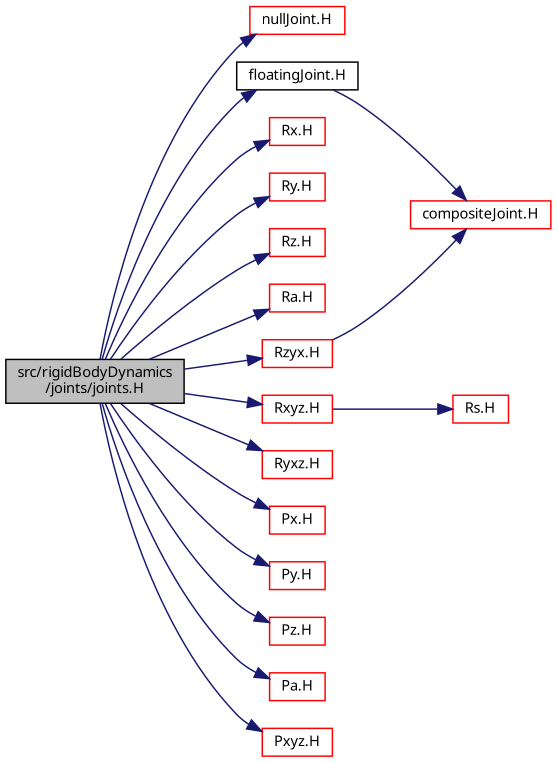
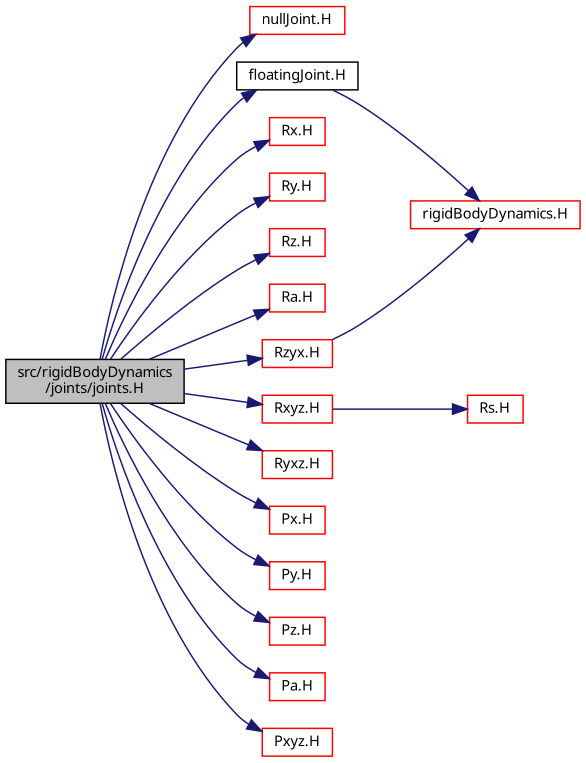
node "compositeJoint.H": label "compositeJoint.H" -> "rigidBodyDynamics.H"
